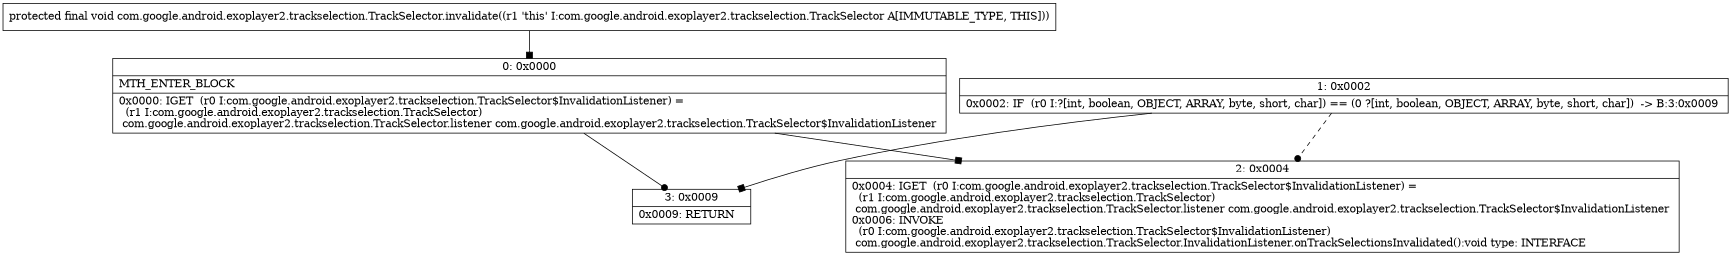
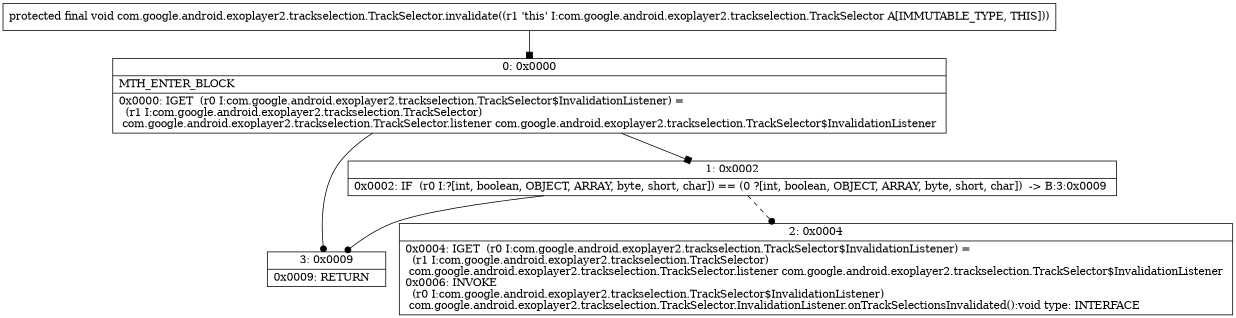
edge "1: 0x0002" -> "3: 0x0009": arrowhead box -> dot
edge "0: 0x0000" -> "2: 0x0004": now "0: 0x0000" -> "1: 0x0002"
